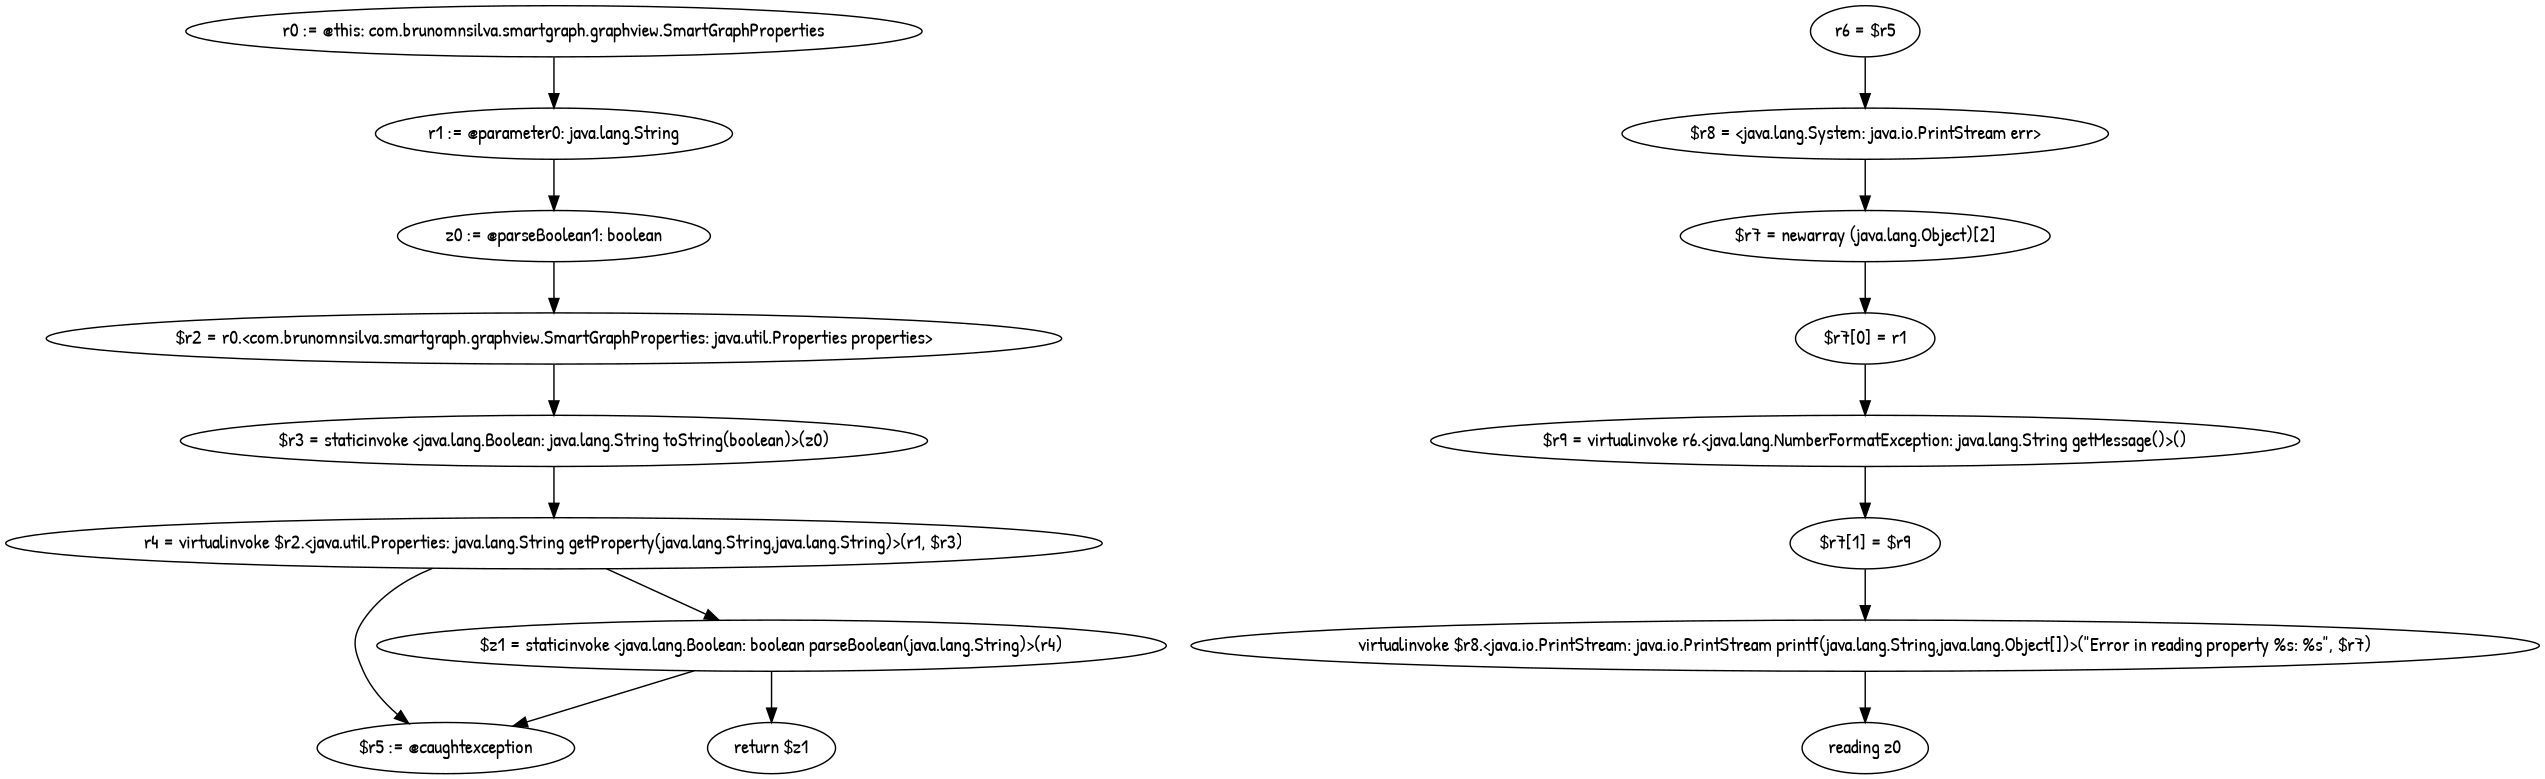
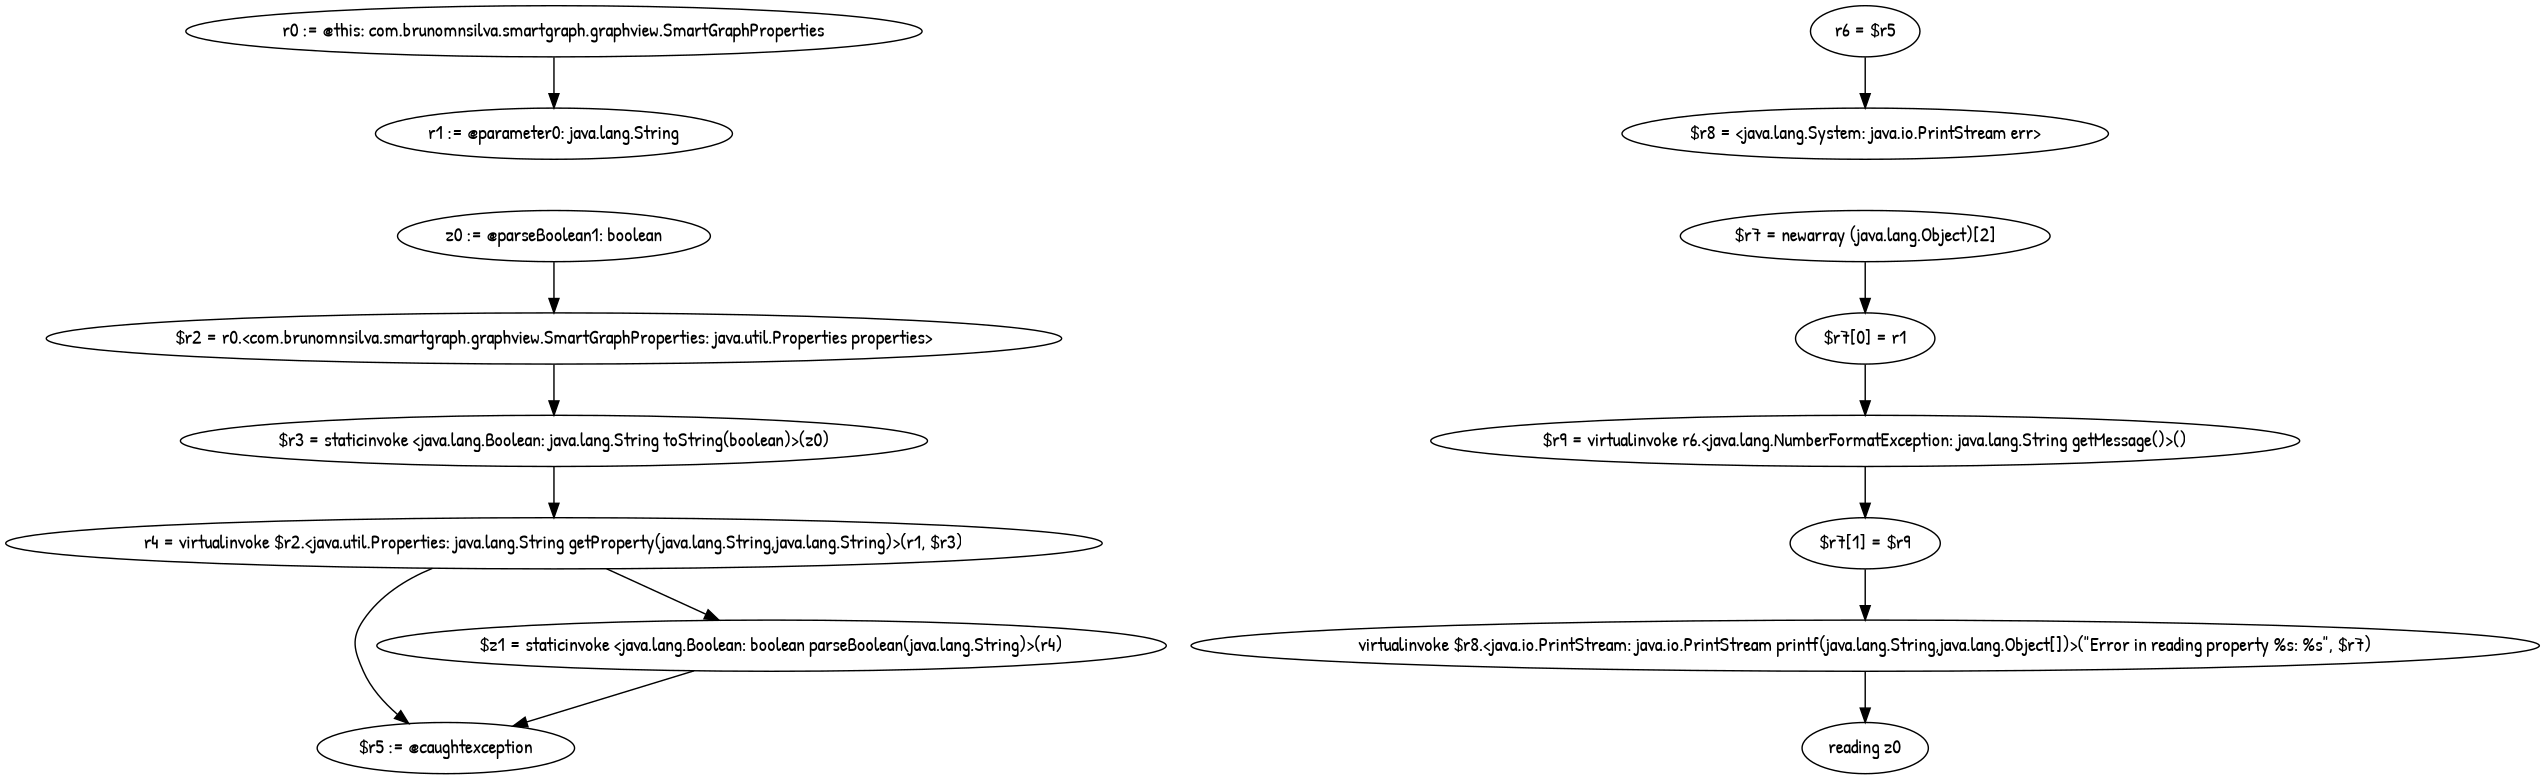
edge "r1 := @parameter0: java.lang.String" -> "z0 := @parseBoolean1: boolean": removed
edge "$r8 = <java.lang.System: java.io.PrintStream err>" -> "$r7 = newarray (java.lang.Object)[2]": removed
node "return $z1": removed
